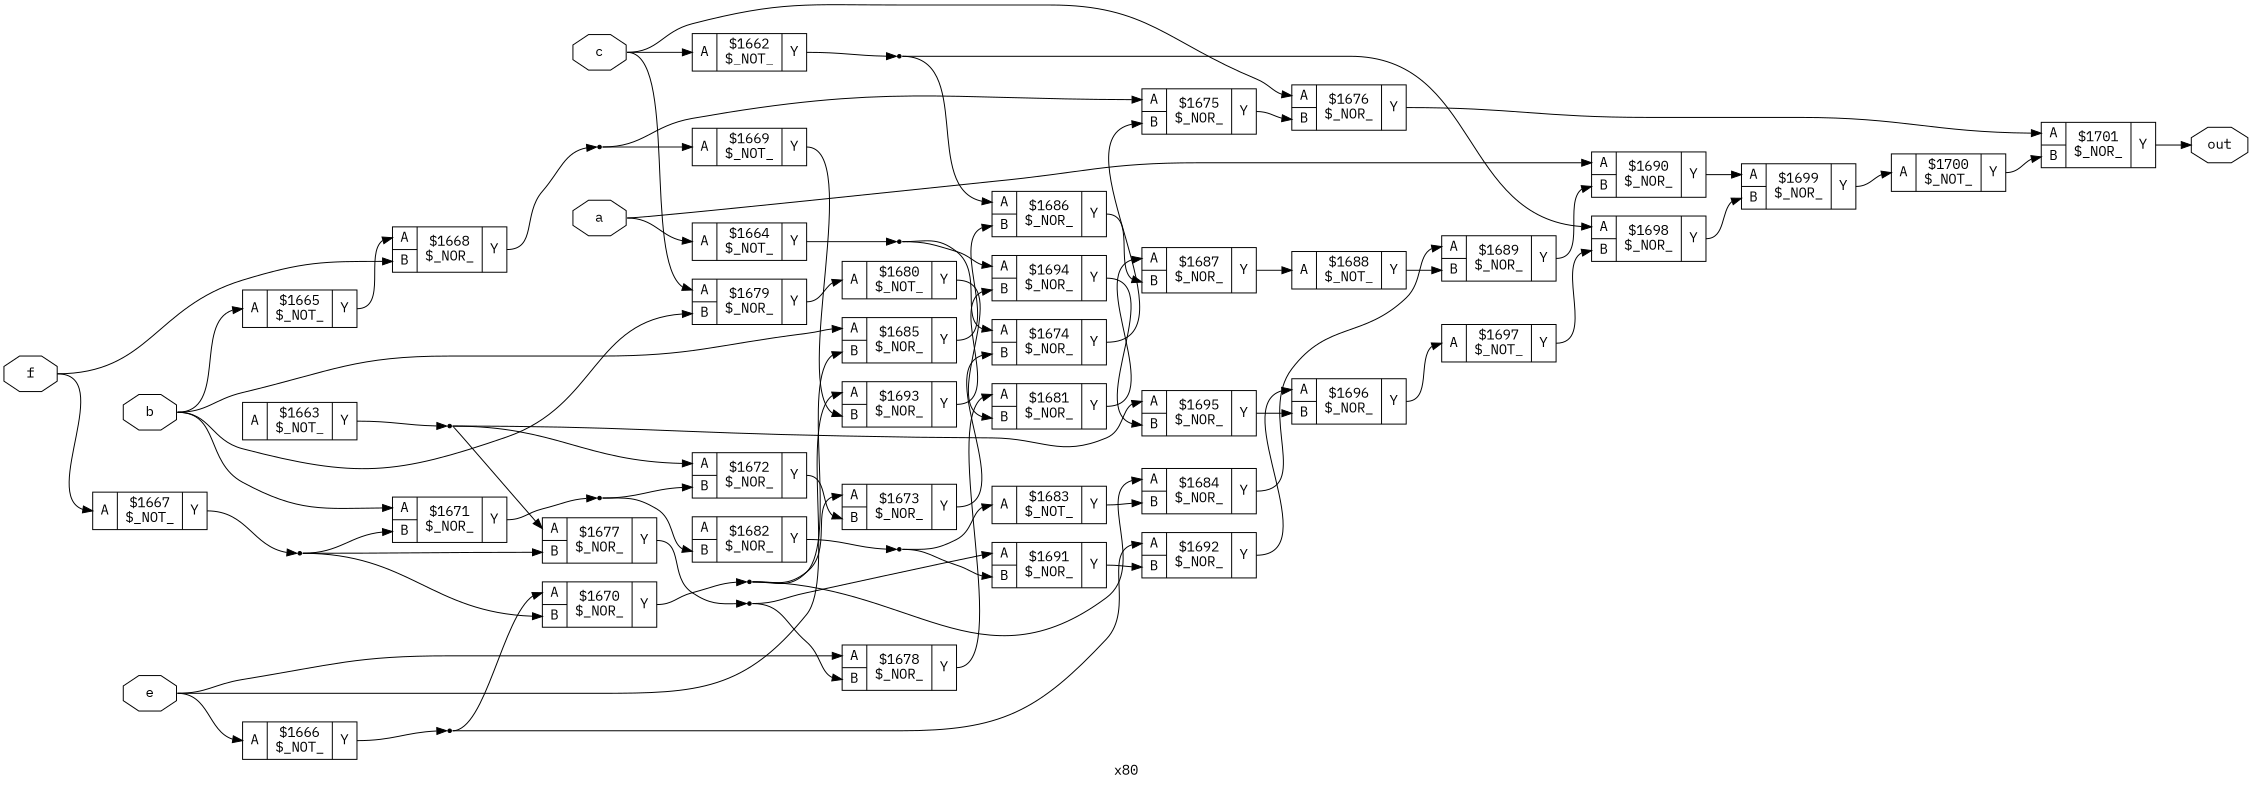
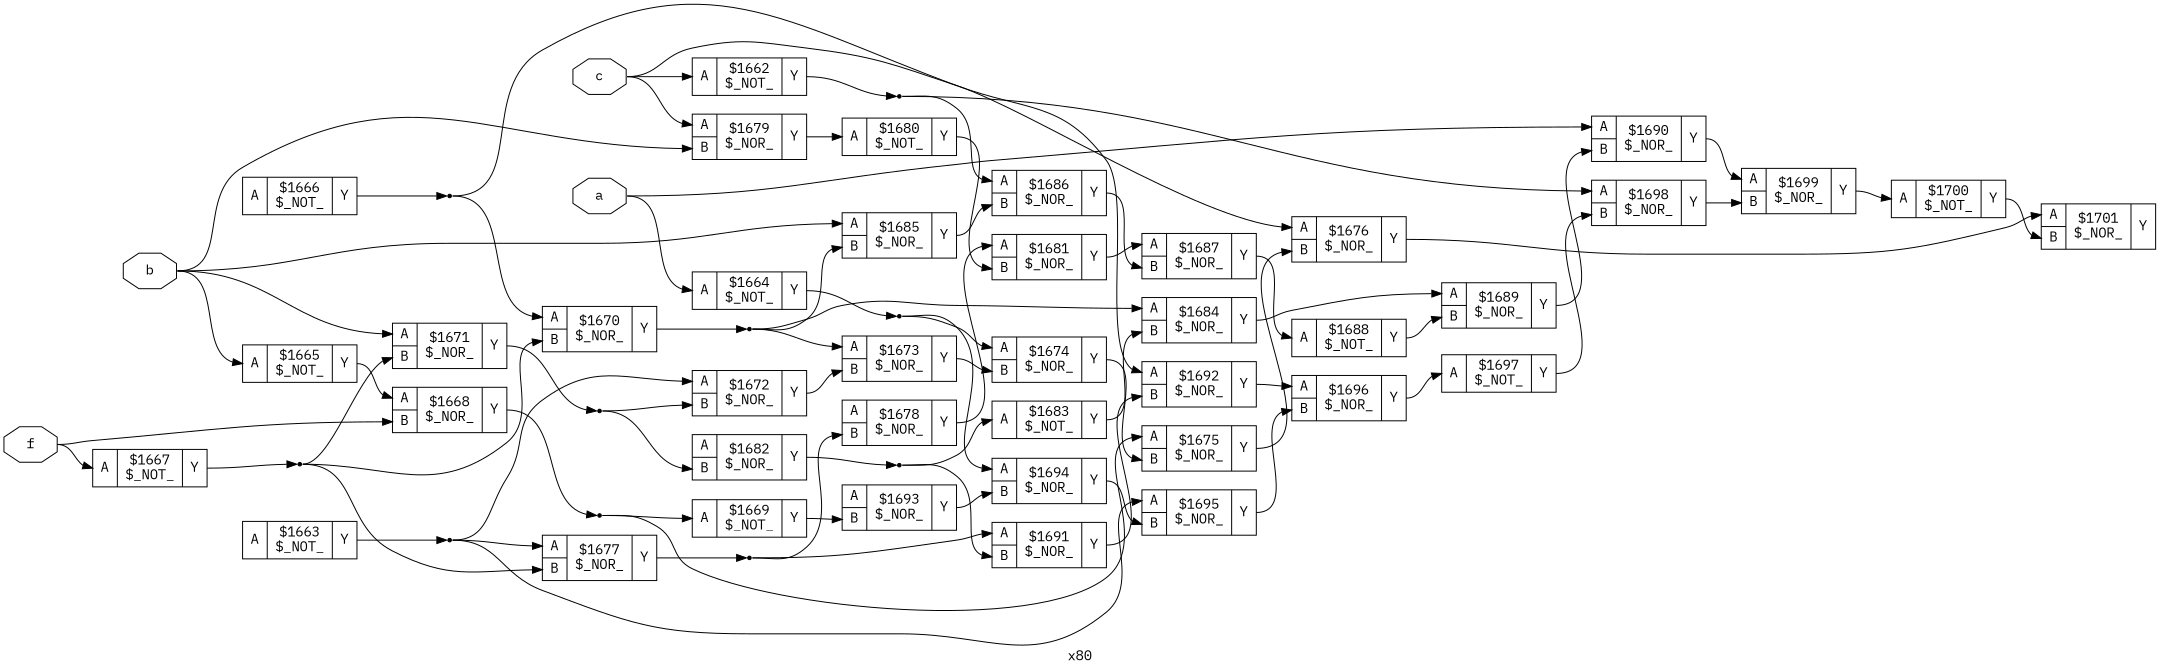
node "out": removed
node "e": removed
